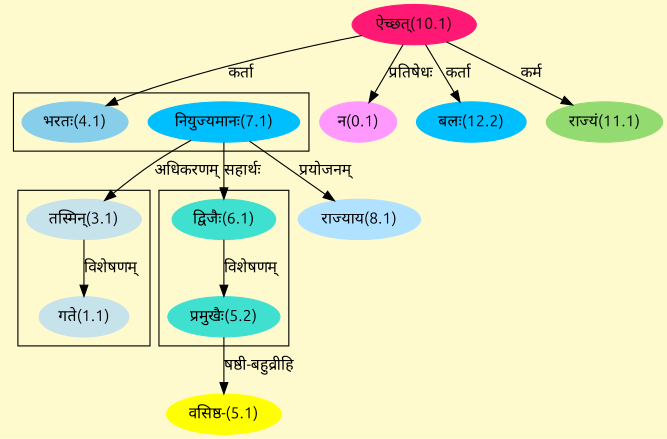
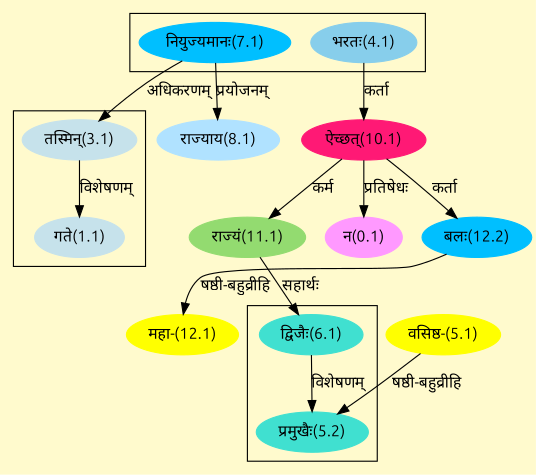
edge "ऐच्छत्(10.1)" -> "भरतः(4.1)": reversed
edge "नियुज्यमानः(7.1)" -> "द्विजैः(6.1)": now "राज्यं(11.1)" -> "द्विजैः(6.1)"
node "महा-(12.1)": added
edge "प्रमुखैः(5.2)" -> "वसिष्ठ-(5.1)": reversed
